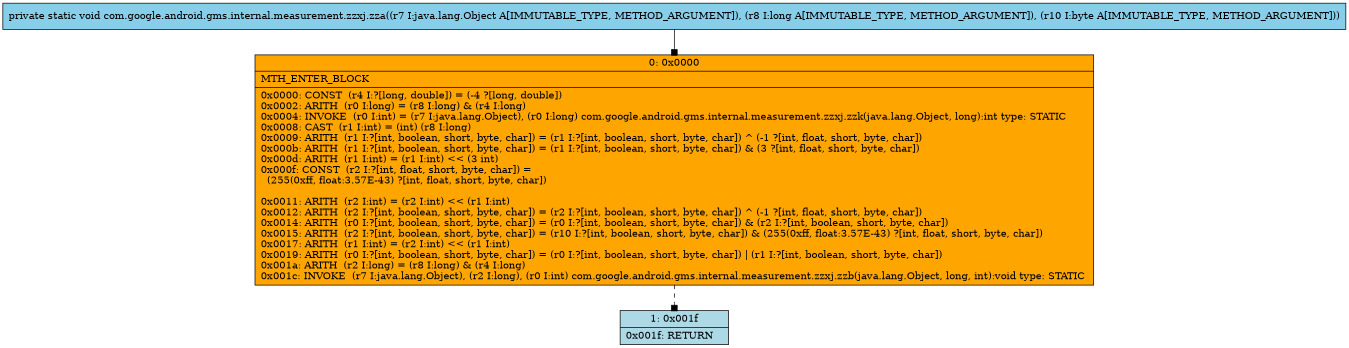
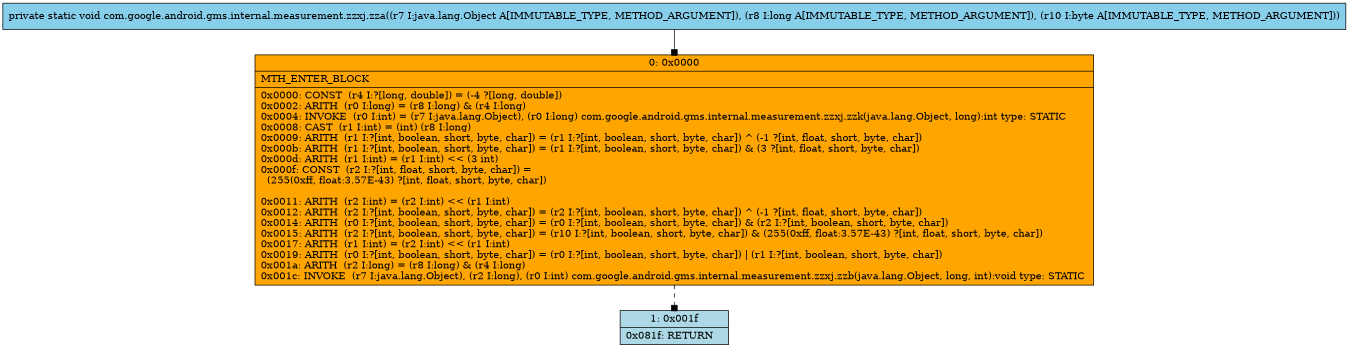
node "1: 0x001f": text "0x001f: RETURN" -> "0x081f: RETURN"
